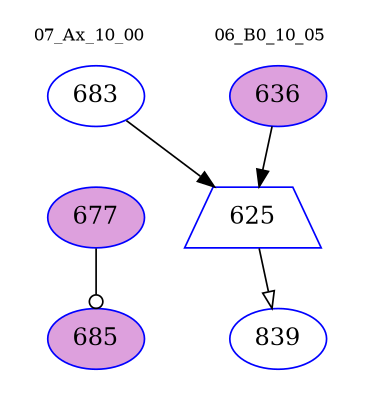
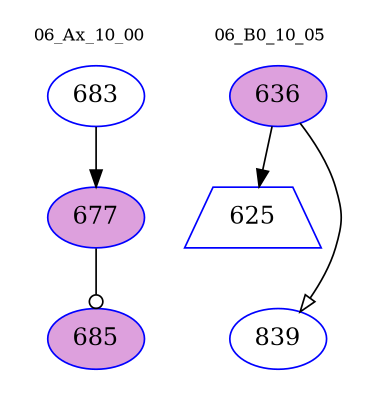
cluster "07_Ax_10_00": label "07_Ax_10_00" -> "06_Ax_10_00"
edge "683" -> "625": now "683" -> "677"
edge "625" -> "839": now "636" -> "839"
